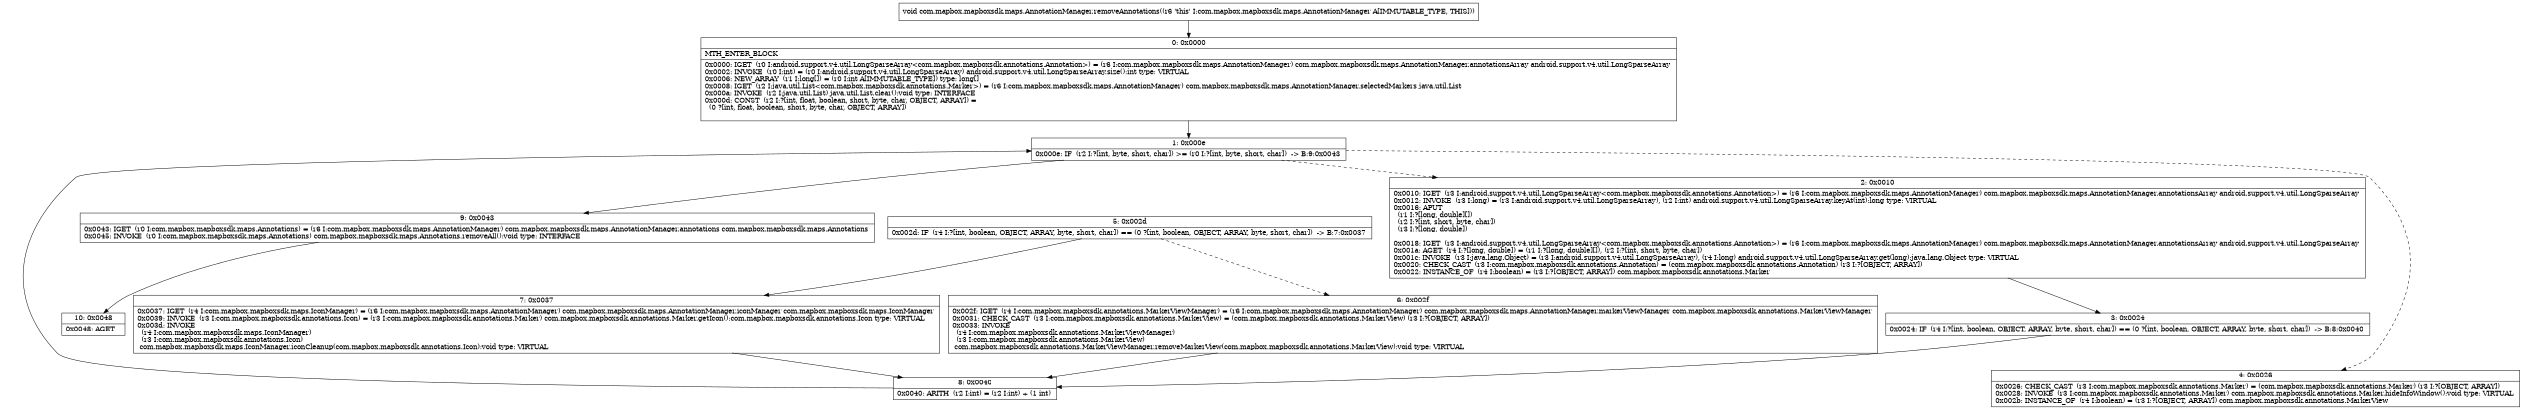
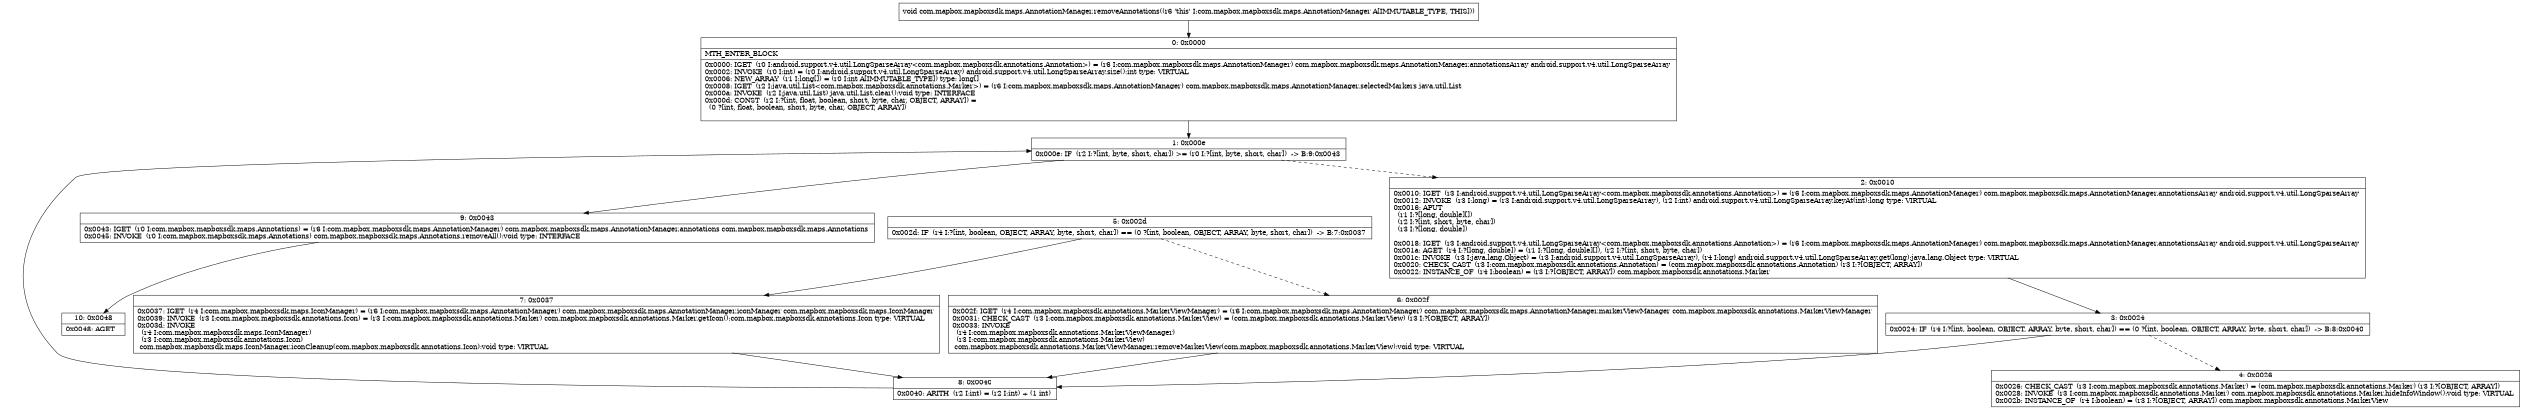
edge "1: 0x000e" -> "4: 0x0026": now "3: 0x0024" -> "4: 0x0026"
